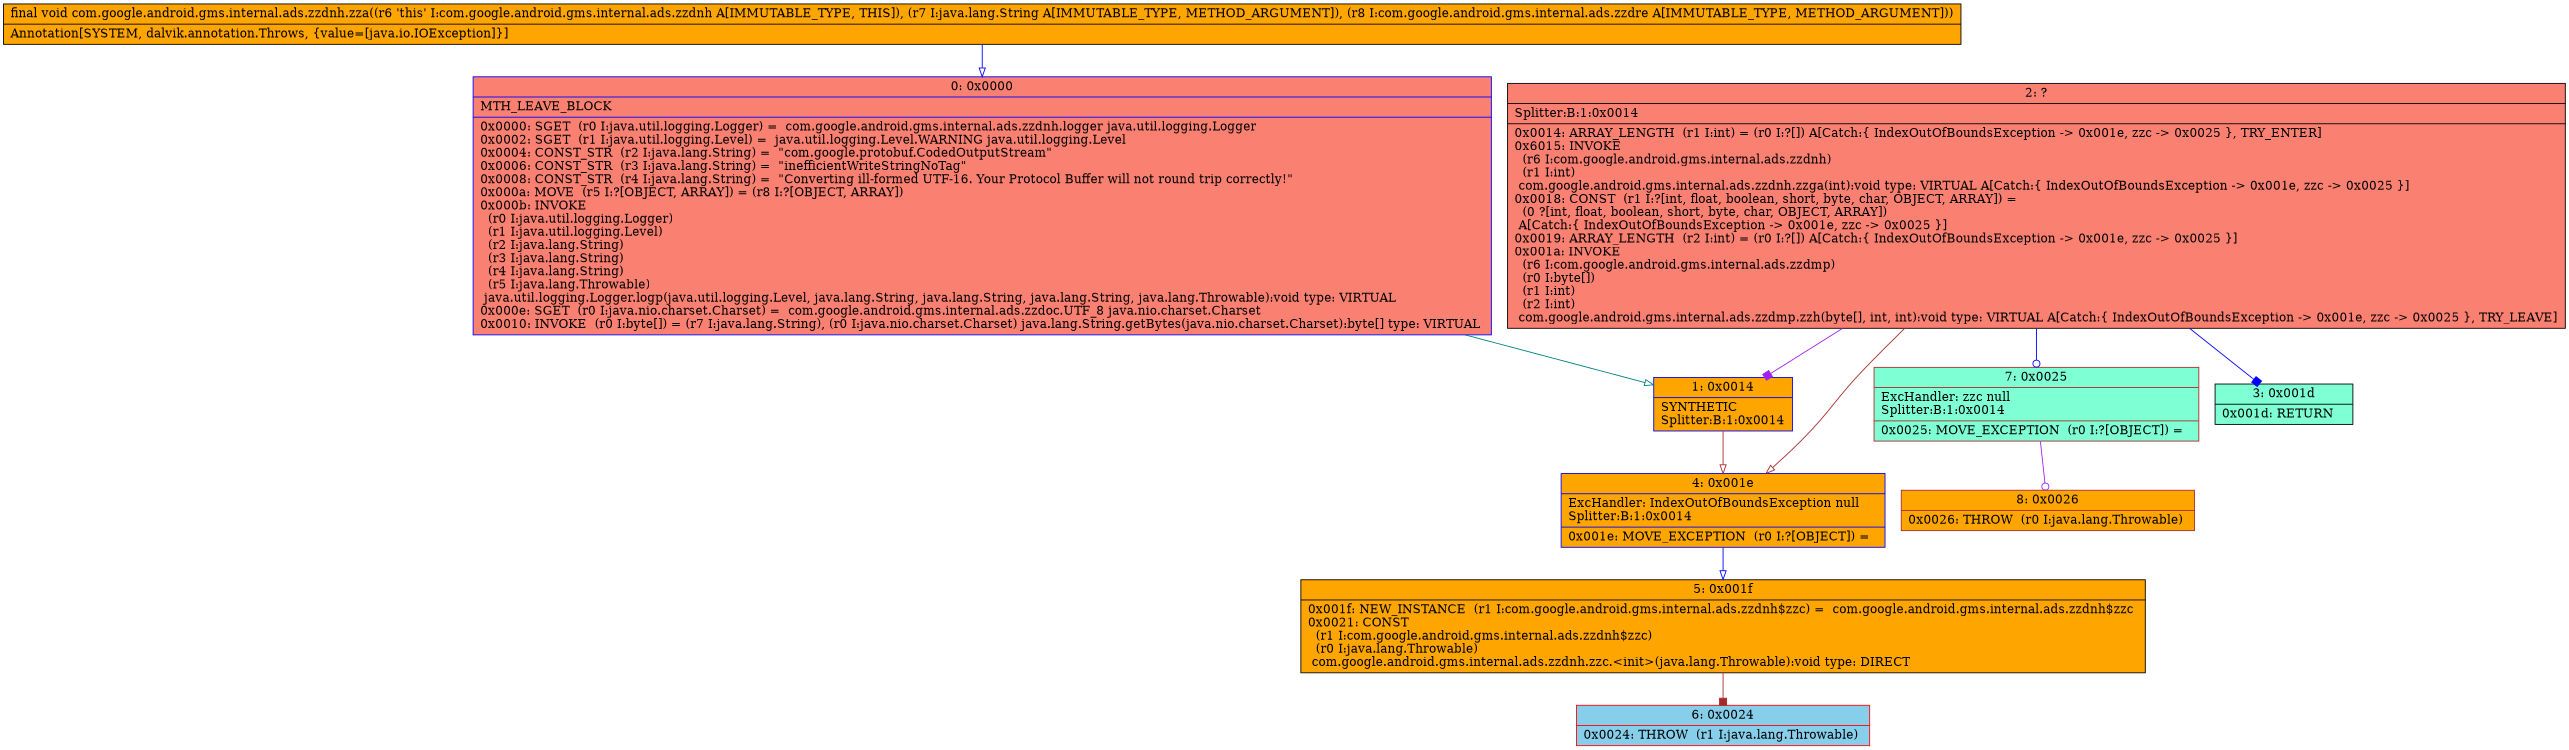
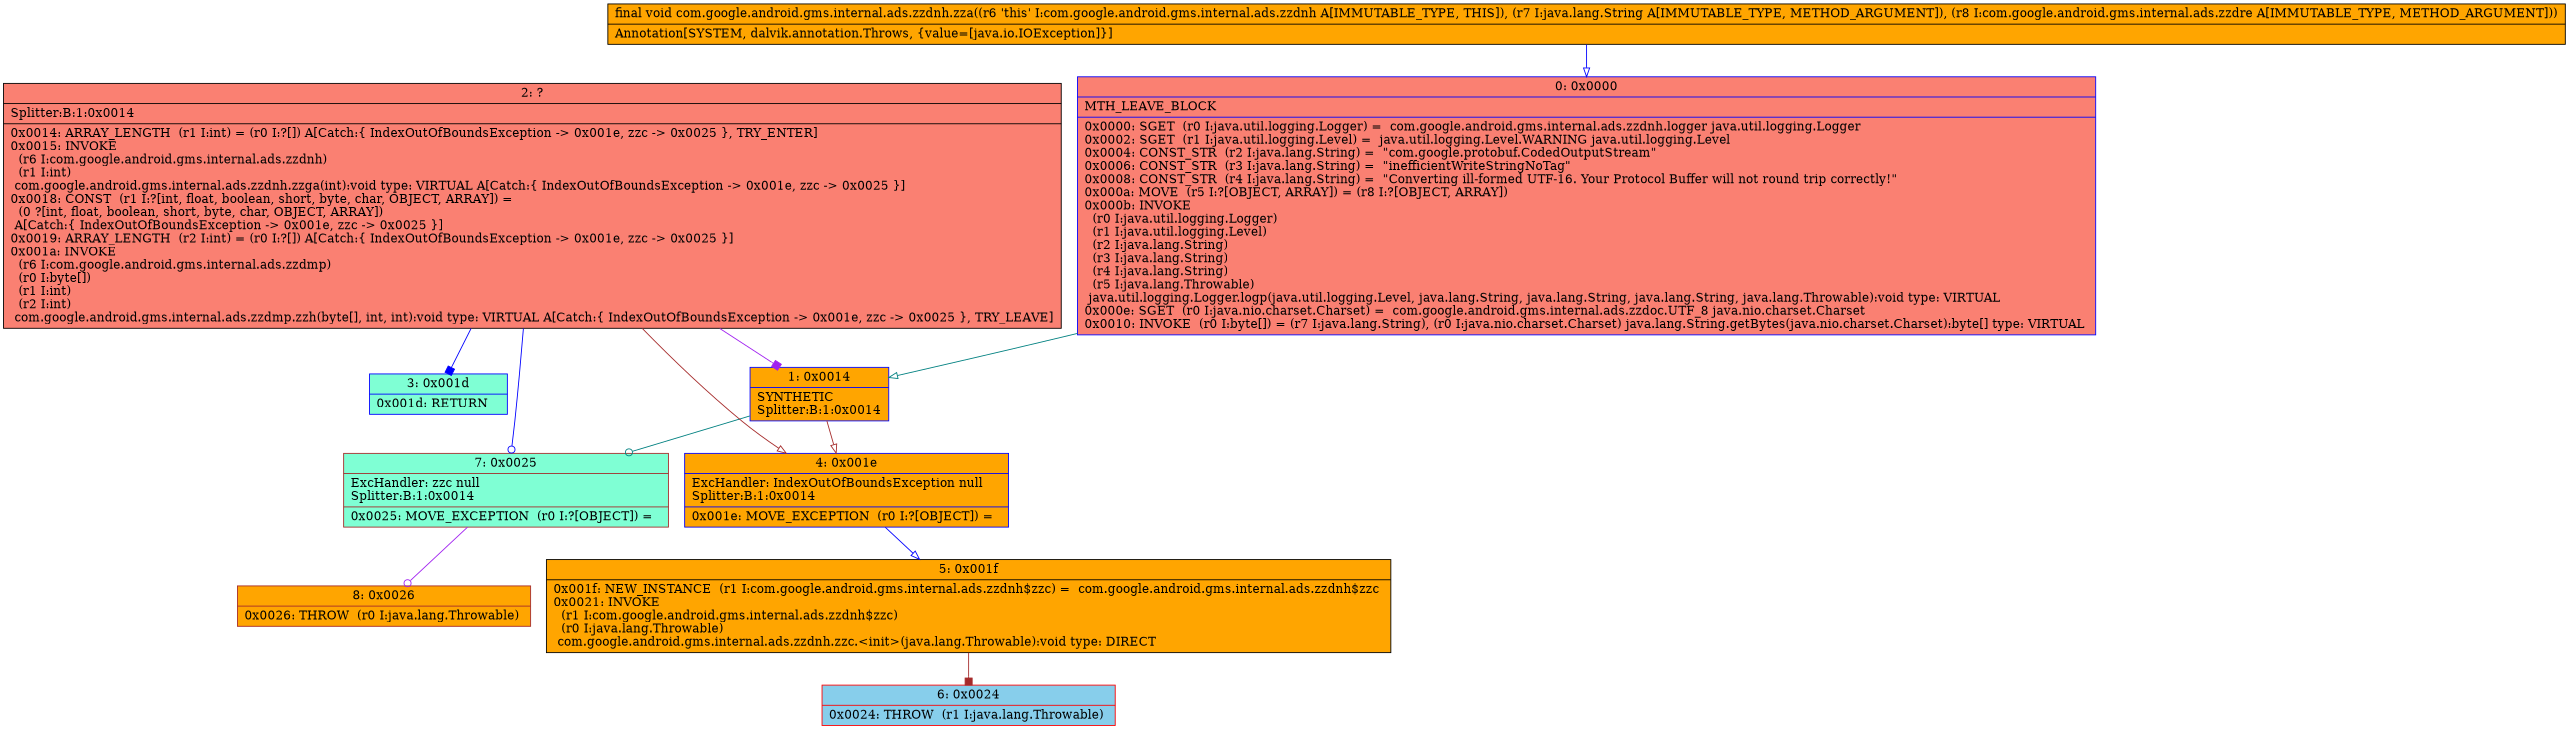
node "2: ?": text "0x6015: INVOKE" -> "0x0015: INVOKE"
node "3: 0x001d": color black -> blue
edge "1: 0x0014" -> "7: 0x0025": added
node "5: 0x001f": text "0x0021: CONST" -> "0x0021: INVOKE"
